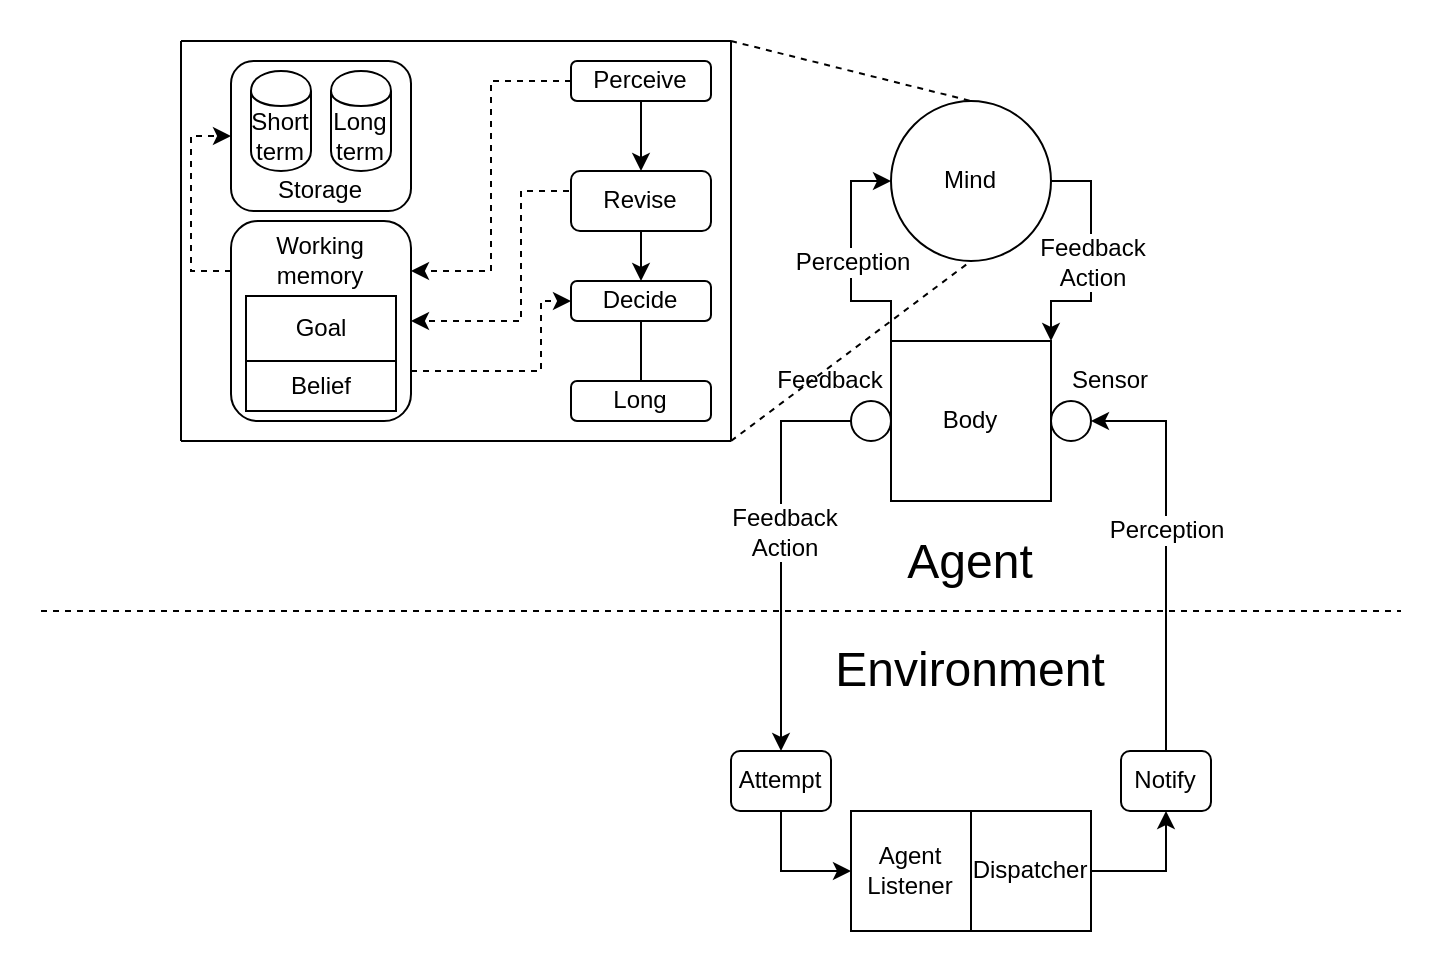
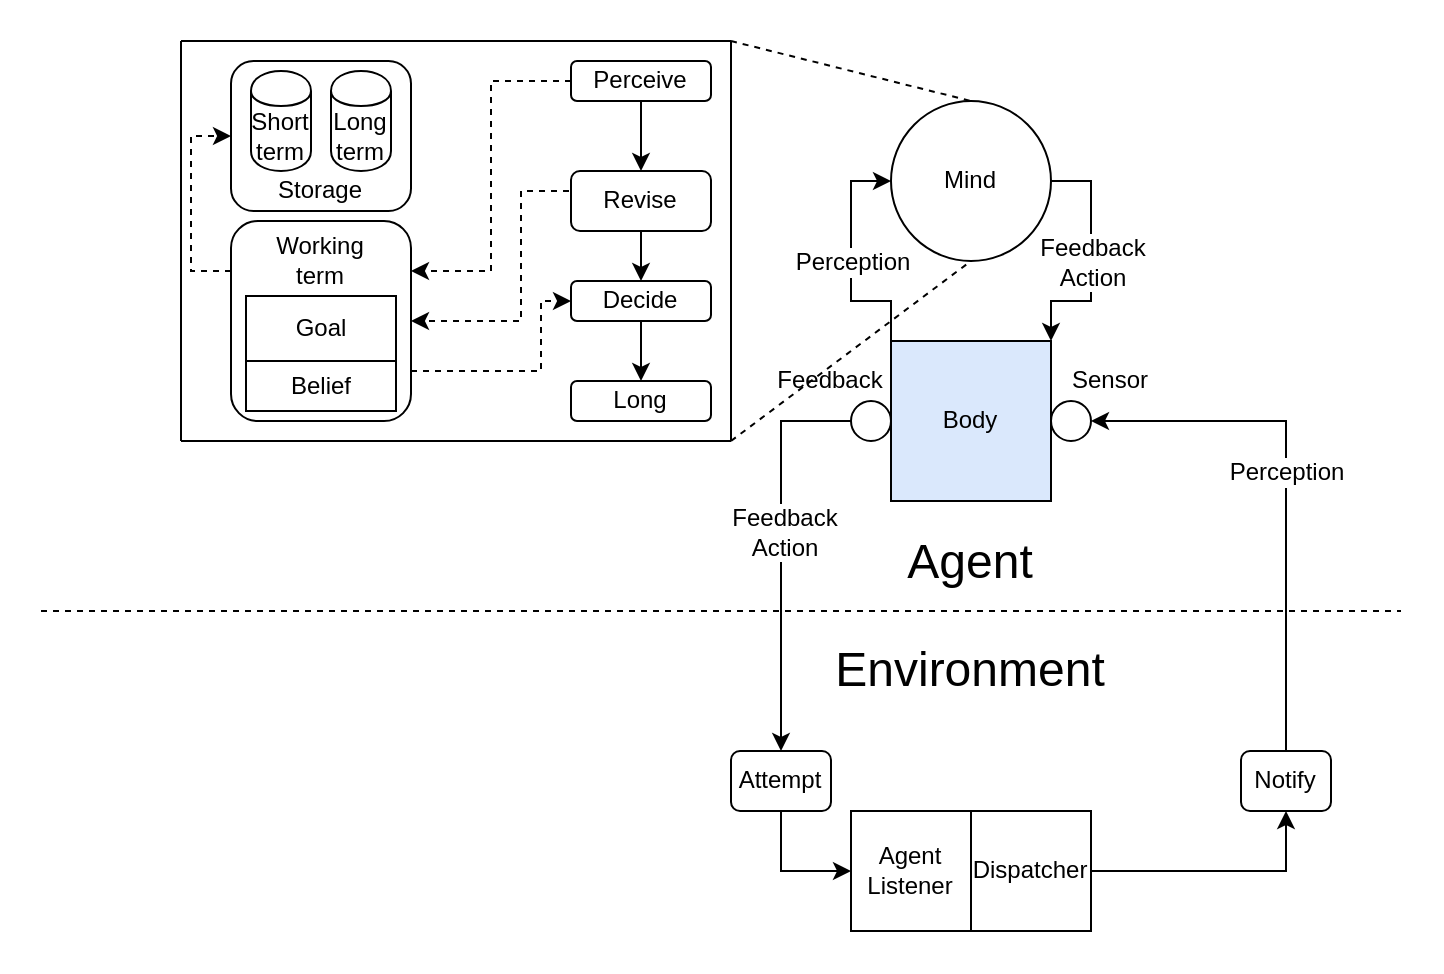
node "Working memory": label "Working memory" -> "Working term"
edge "Decide" -- "Long": arrowhead none -> classic
node "Body": fillcolor #ffffff -> #dae8fc
node "Notify": moved (1166, 781) -> (1286, 781)
